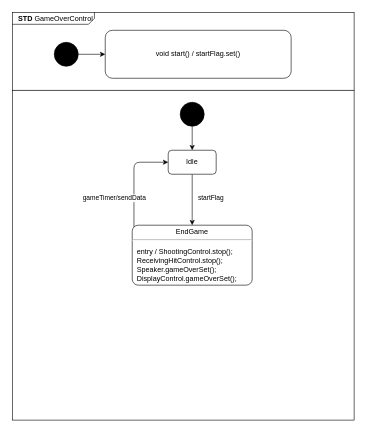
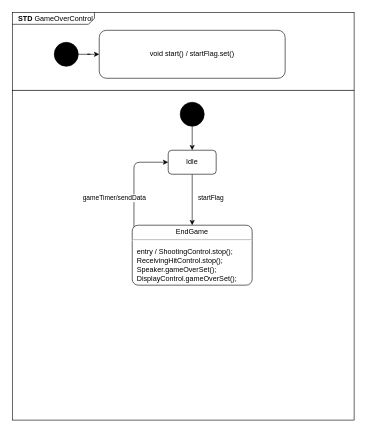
node "void start() / startFlag.set()": moved (198, 54) -> (192, 54)
